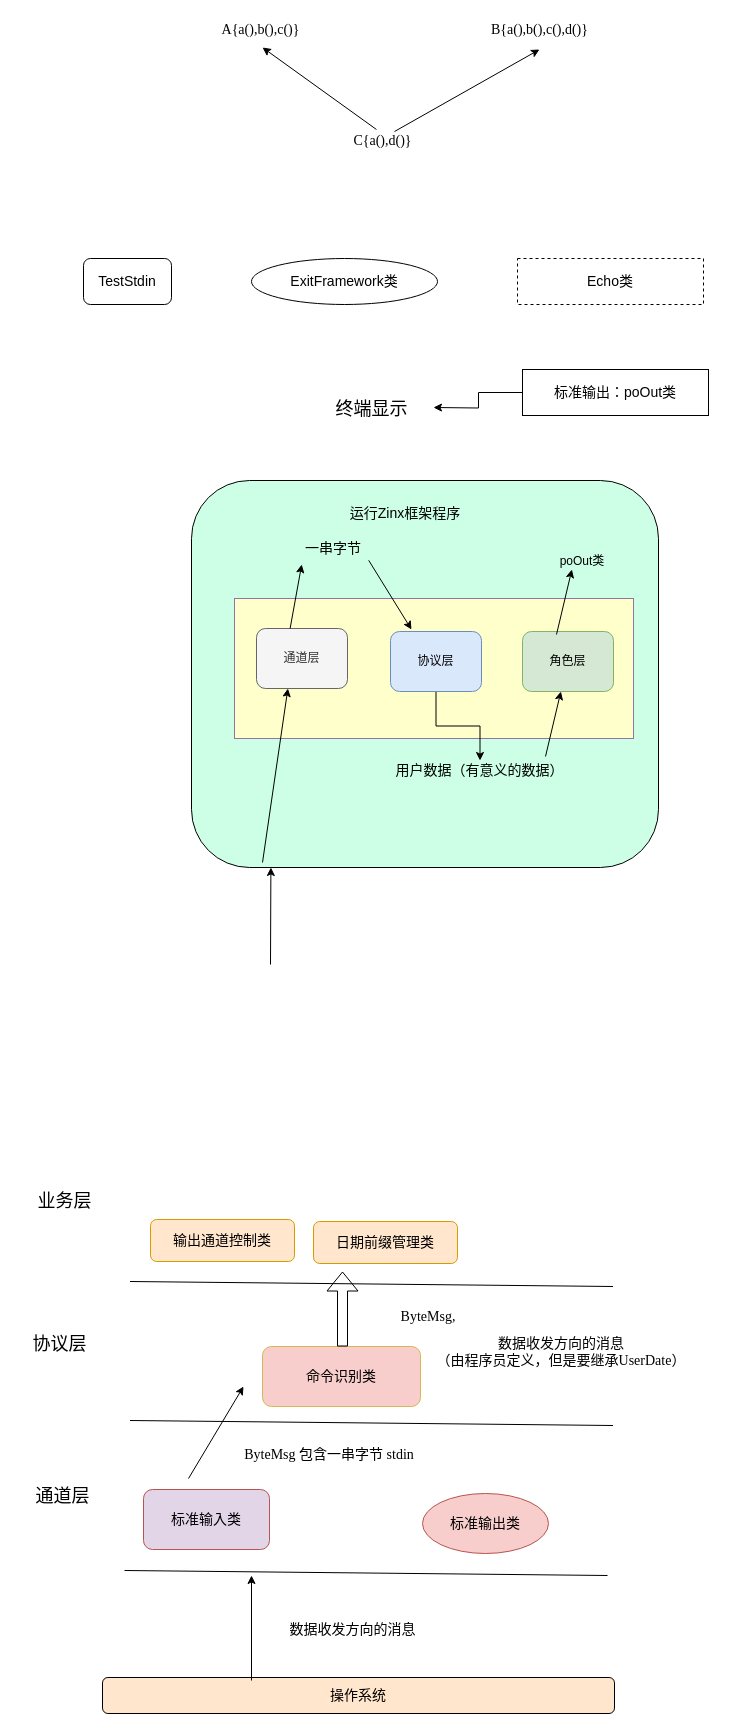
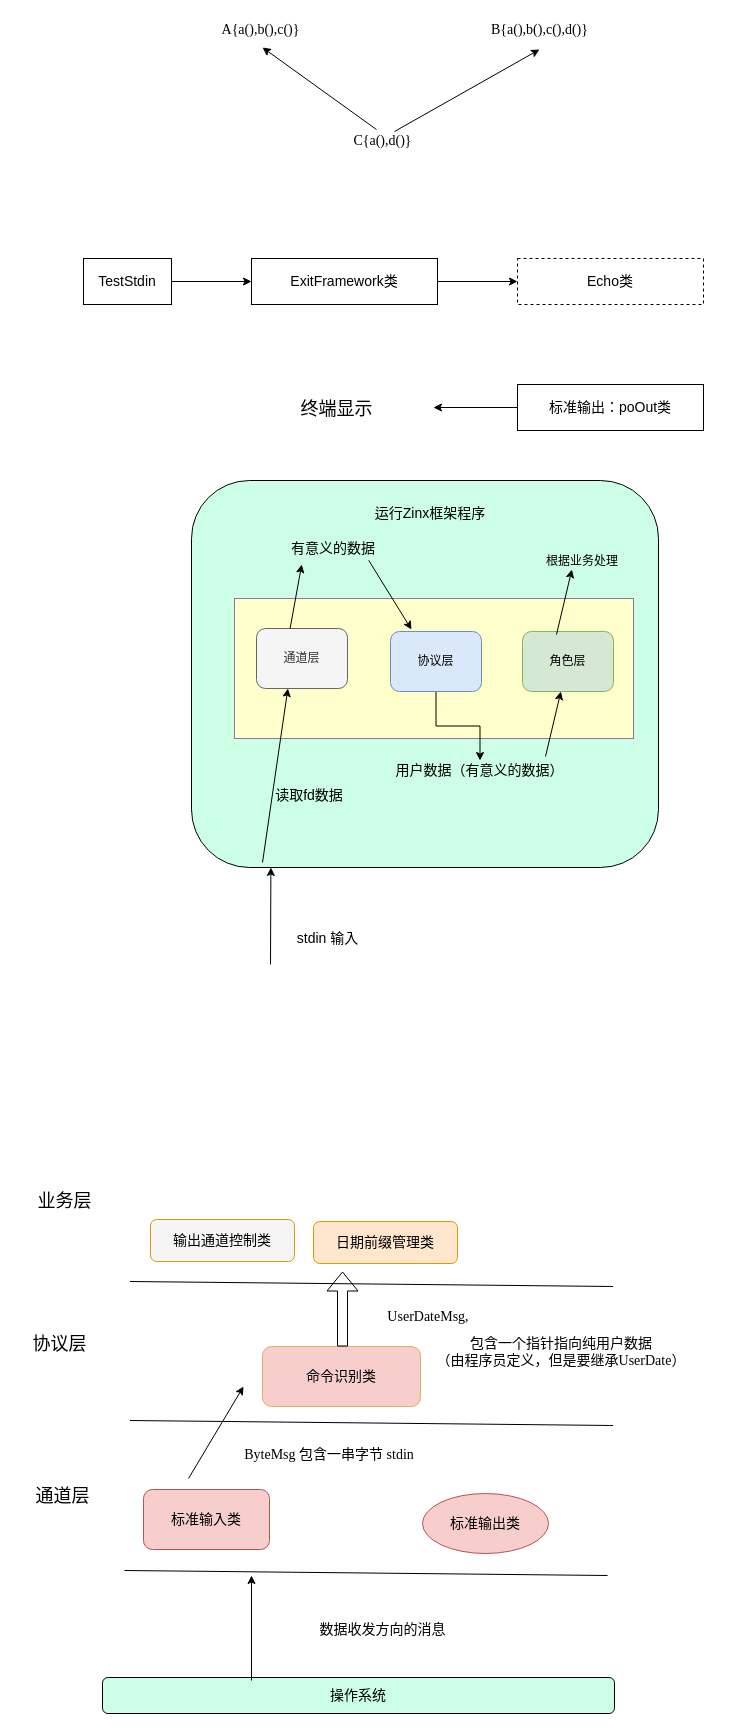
node "TestStdin": shape rounded rectangle -> rectangle
edge "TestStdin" -> "ExitFramework类": added
node "ExitFramework类": shape ellipse -> rectangle
edge "ExitFramework类" -> "Echo类": added
node "标准输出：poOut类": moved (616, 393) -> (611, 408)
node "终端显示": moved (372, 410) -> (337, 410)
node "运行Zinx框架程序": moved (406, 514) -> (431, 514)
node "一串字节": label "一串字节" -> "有意义的数据"
node "poOut类": label "poOut类" -> "根据业务处理"
node "读取fd数据": added
node "stdin 输入": added
node "输出通道控制类": fillcolor #ffe6cc -> #f5f5f5
node "ByteMsg,": label "ByteMsg," -> "UserDateMsg,"
node "数据收发方向的消息 （由程序员定义，但是要继承UserDate）": label "数据收发方向的消息 （由程序员定义，但是要继承UserDate）" -> "包含一个指针指向纯用户数据 （由程序员定义，但是要继承UserDate）"
node "标准输入类": fillcolor #e1d5e7 -> #f8cecc
node "数据收发方向的消息": moved (353, 1630) -> (383, 1630)
node "操作系统": fillcolor #ffe6cc -> #ccffe6
